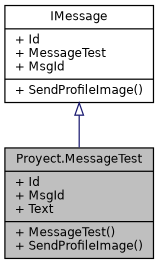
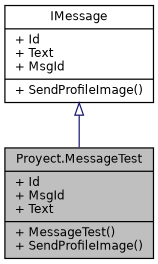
node "IMessage": text "+ MessageTest" -> "+ Text"
